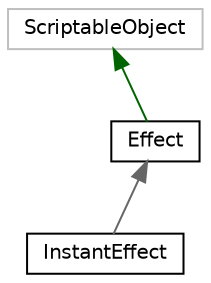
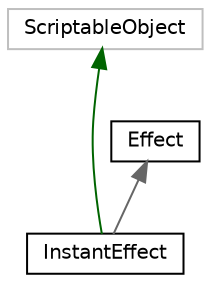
edge "Effect" -> "ScriptableObject": now "InstantEffect" -> "ScriptableObject"
